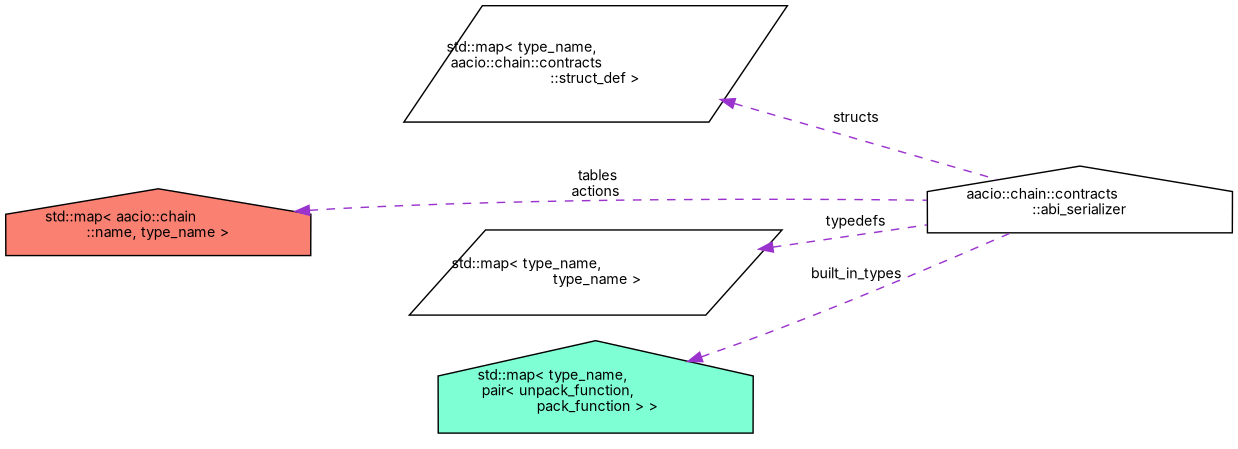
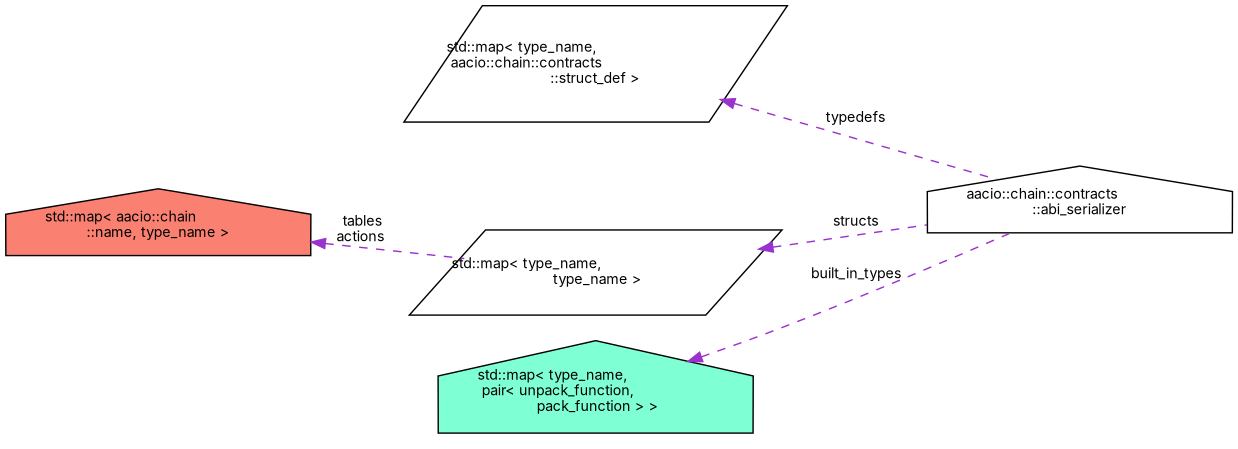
edge "aacio::chain::contracts ::abi_serializer" -> "std::map< type_name, aacio::chain::contracts ::struct_def >": label " structs" -> " typedefs"
edge "aacio::chain::contracts ::abi_serializer" -> "std::map< aacio::chain ::name, type_name >": now "std::map< type_name, type_name >" -> "std::map< aacio::chain ::name, type_name >"
edge "aacio::chain::contracts ::abi_serializer" -> "std::map< type_name, type_name >": label " typedefs" -> " structs"
